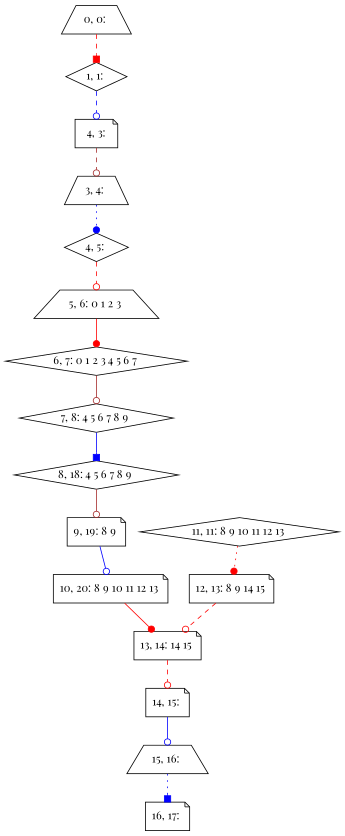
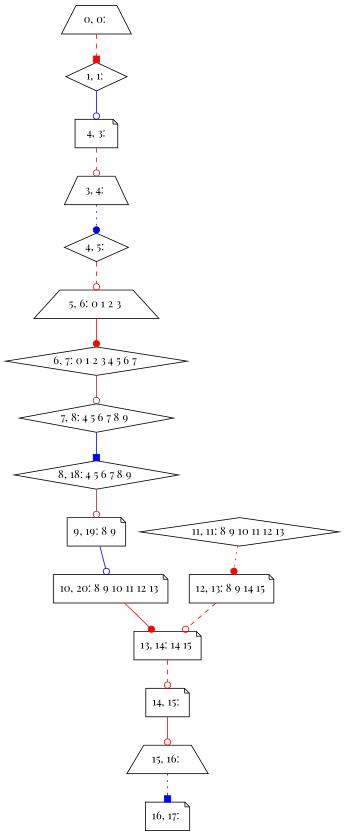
edge "1, 1:" -> "4, 3:": style dashed -> solid
edge "14, 15:" -> "15, 16:": color blue -> red
